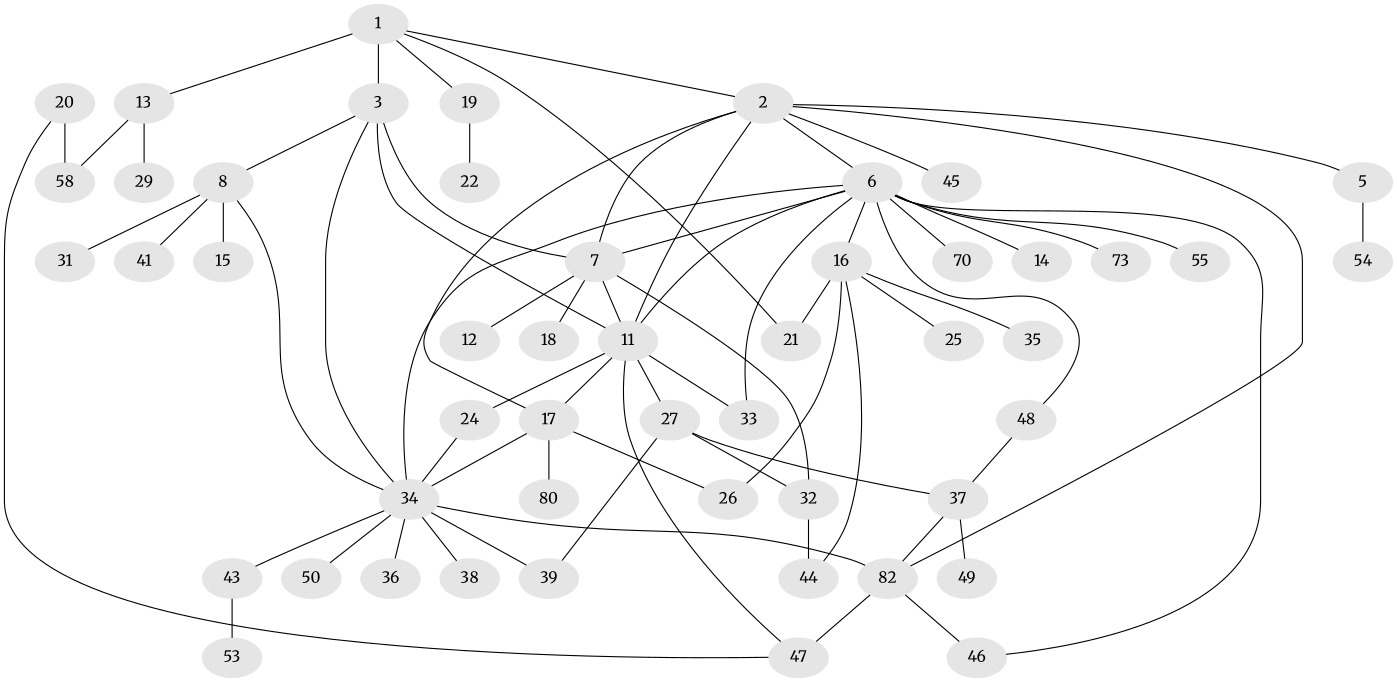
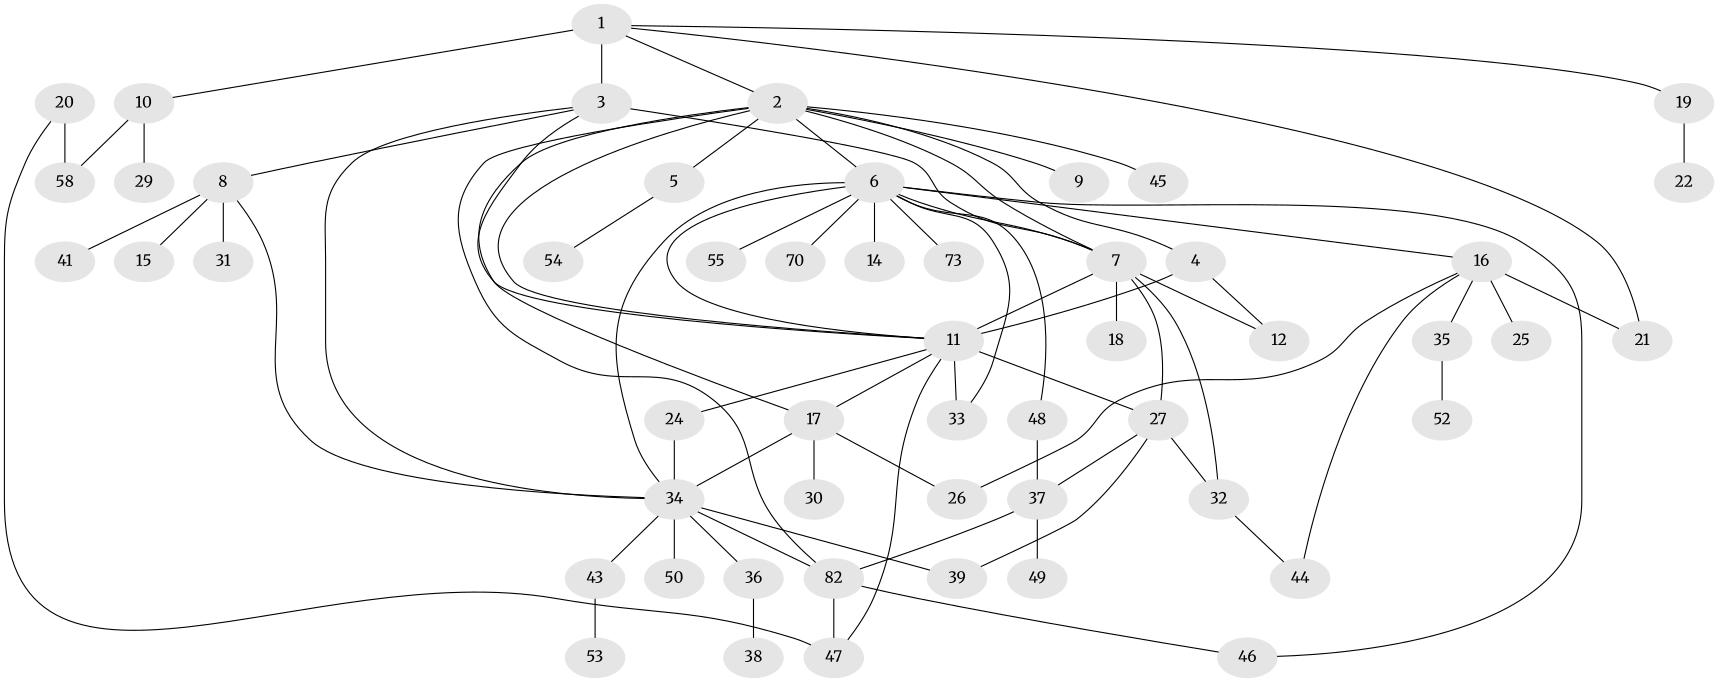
node "13": label "13" -> "10"
node "9": added
node "4": added
edge "7" -- "27": added
node "52": added
node "80": label "80" -> "30"
edge "34" -- "38": now "36" -- "38"
